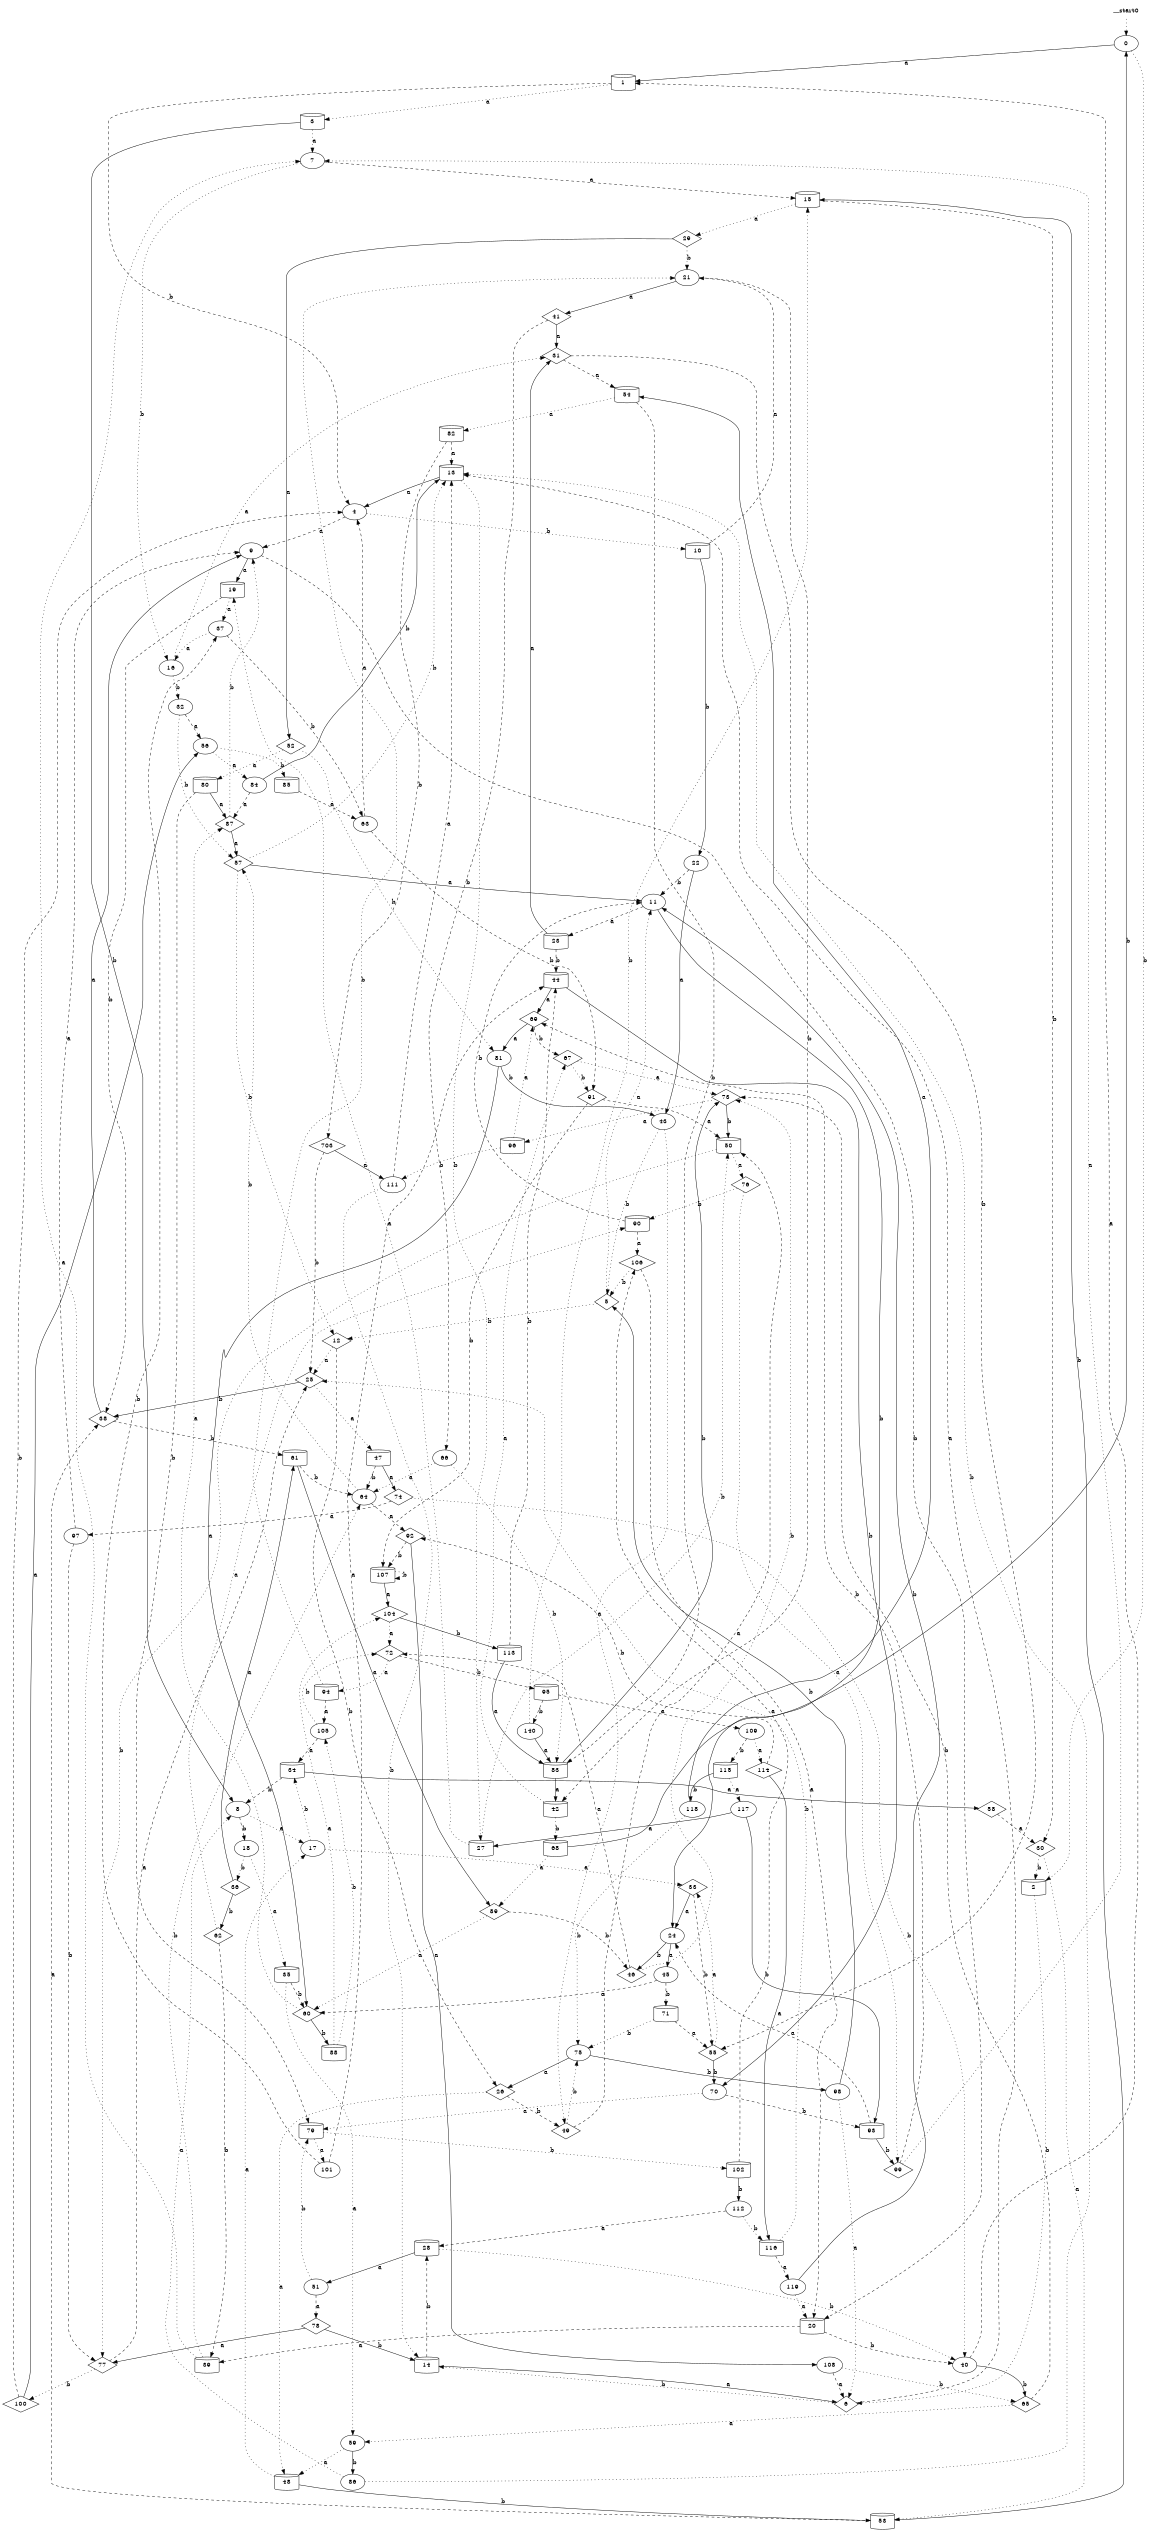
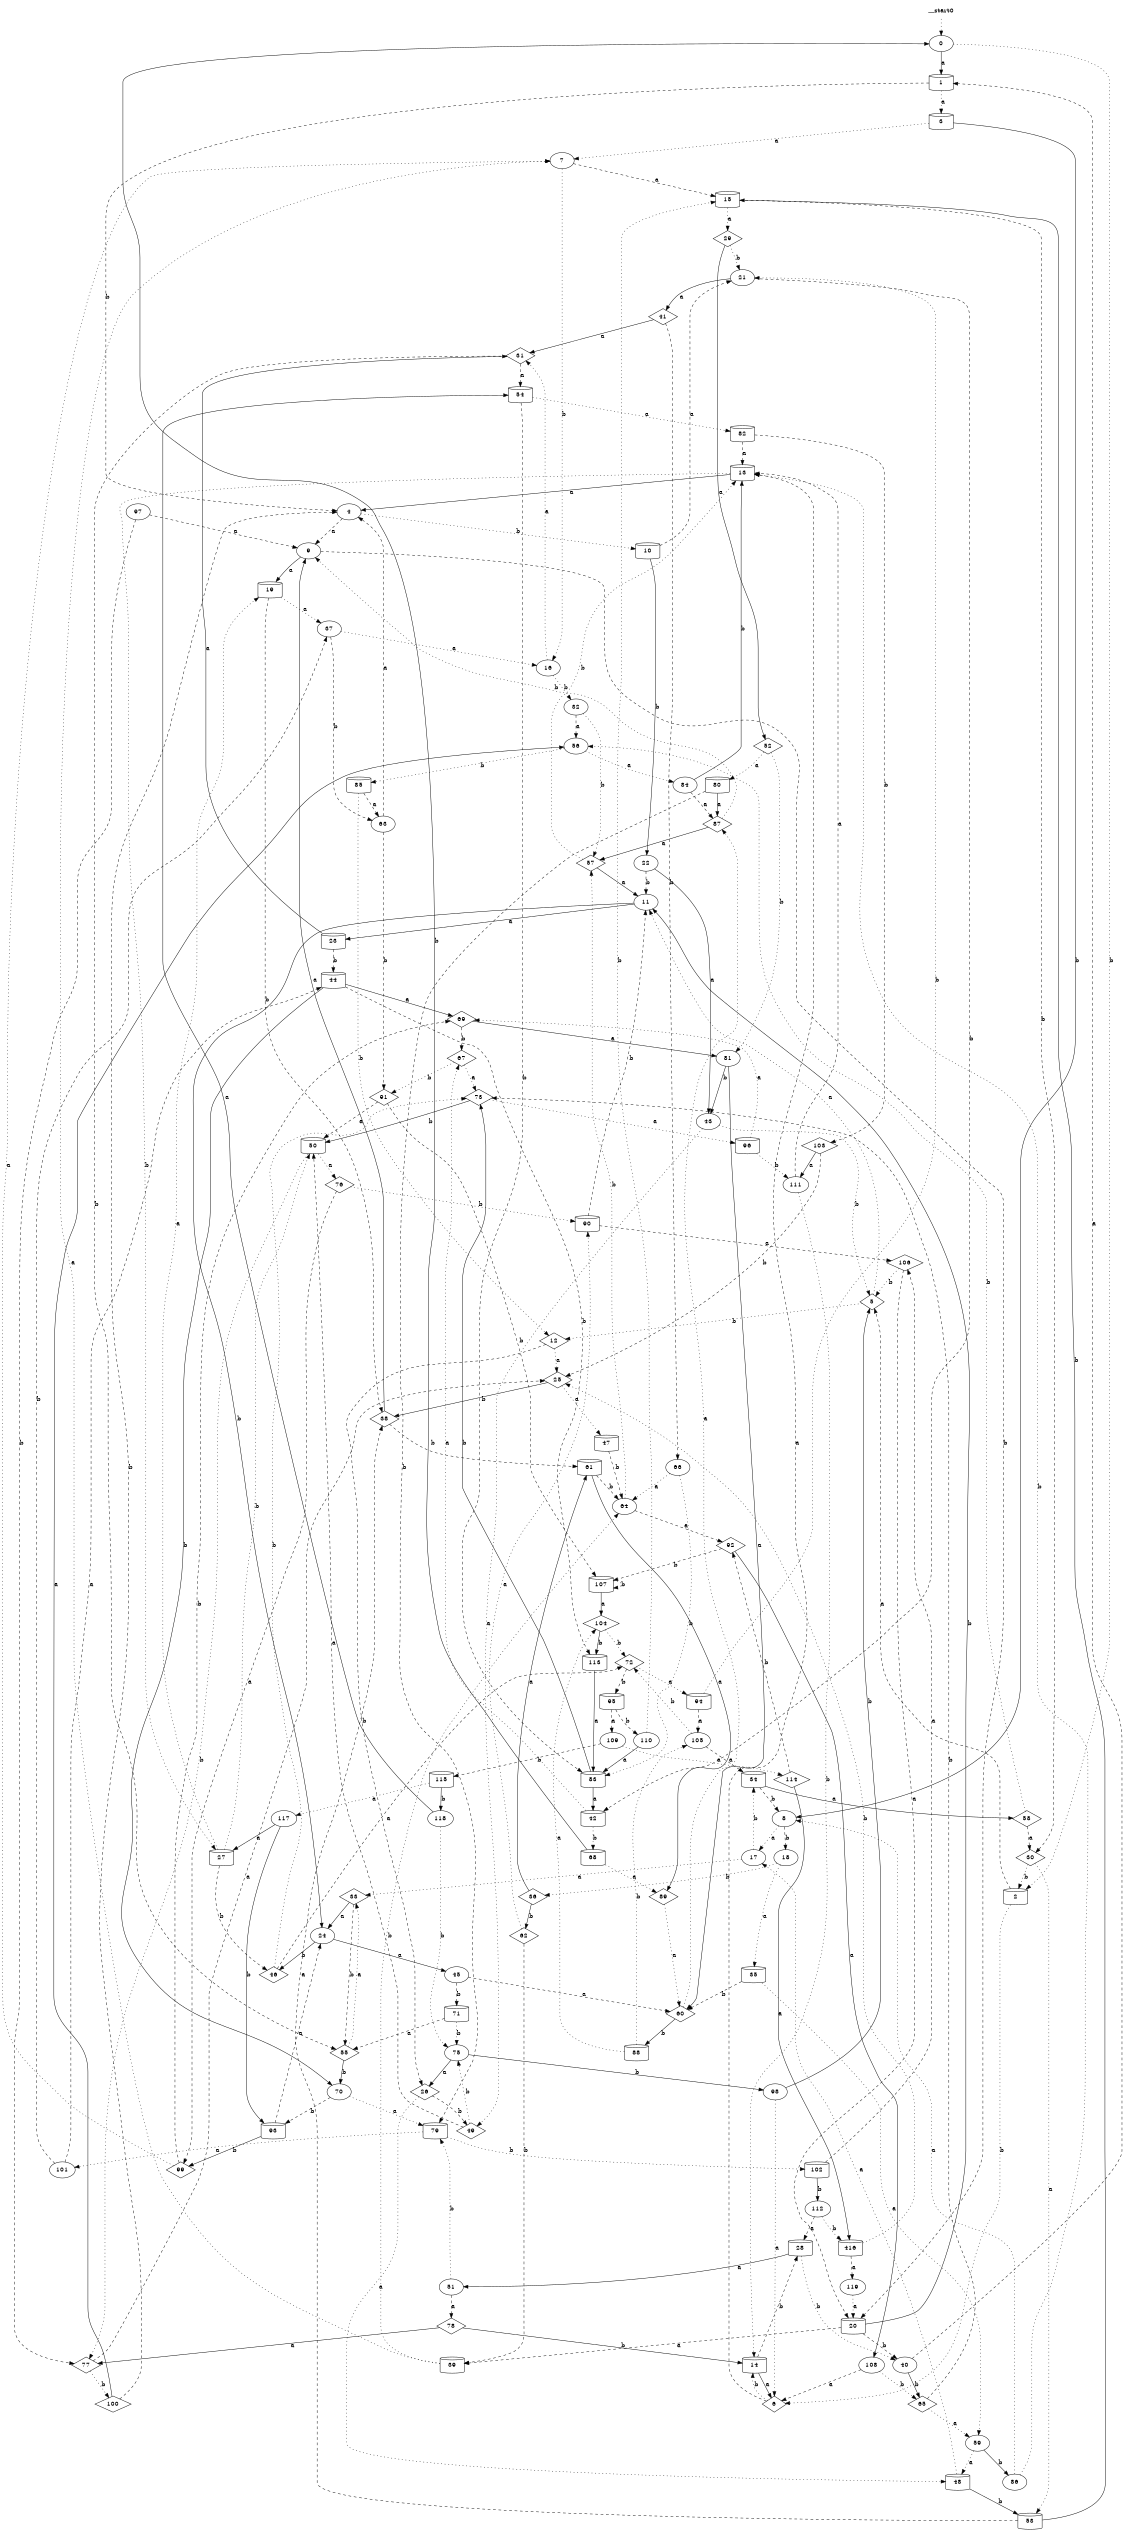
edge "11" -> "23": style dashed -> solid
edge "57" -> "12": now "85" -> "12"
node "703": label "703" -> "103"
edge "58" -> "56": added, label "b"
edge "113" -> "44": reversed
node "74": removed
edge "119" -> "11": now "20" -> "11"
edge "2" -> "5": added, label "a"
edge "104" -> "72": label "a" -> "b"
edge "76" -> "99": style dotted -> dashed
node "140": label "140" -> "110"
edge "89" -> "46": now "27" -> "46"
node "116": label "116" -> "416"
